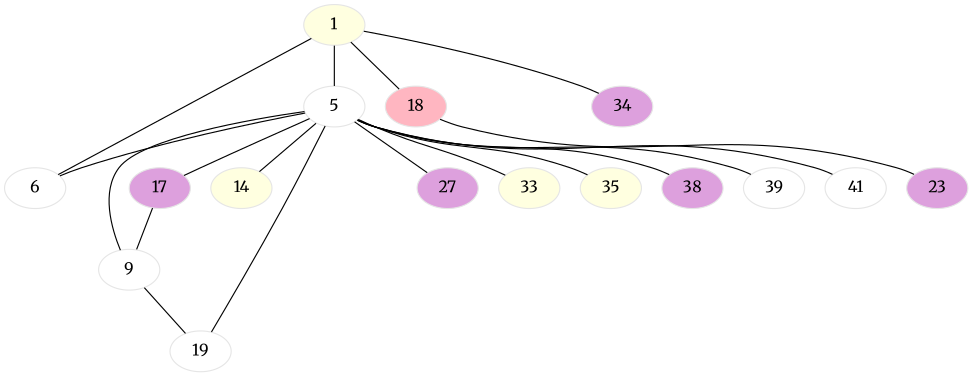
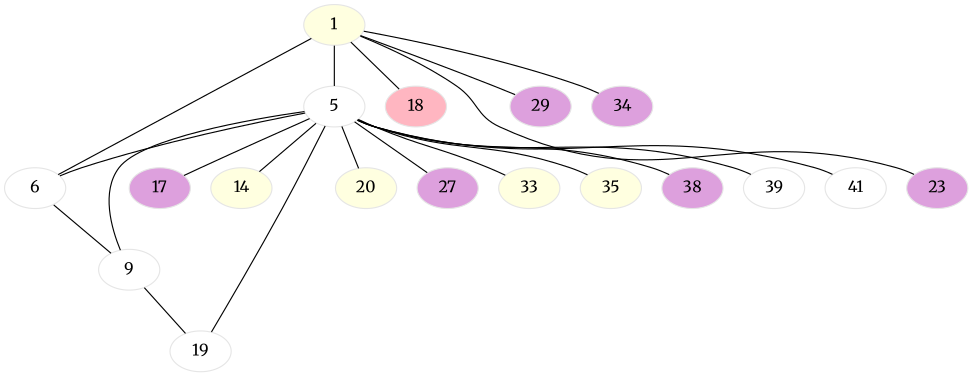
node "29": added
edge "18" -- "23": now "1" -- "23"
node "20": added
edge "17" -- "9": now "6" -- "9"
